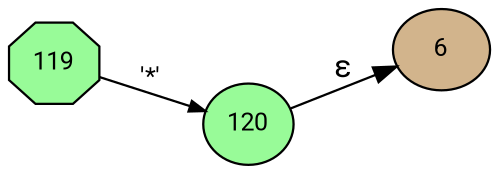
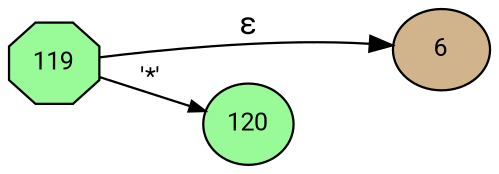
edge "120" -> "6": now "119" -> "6"
